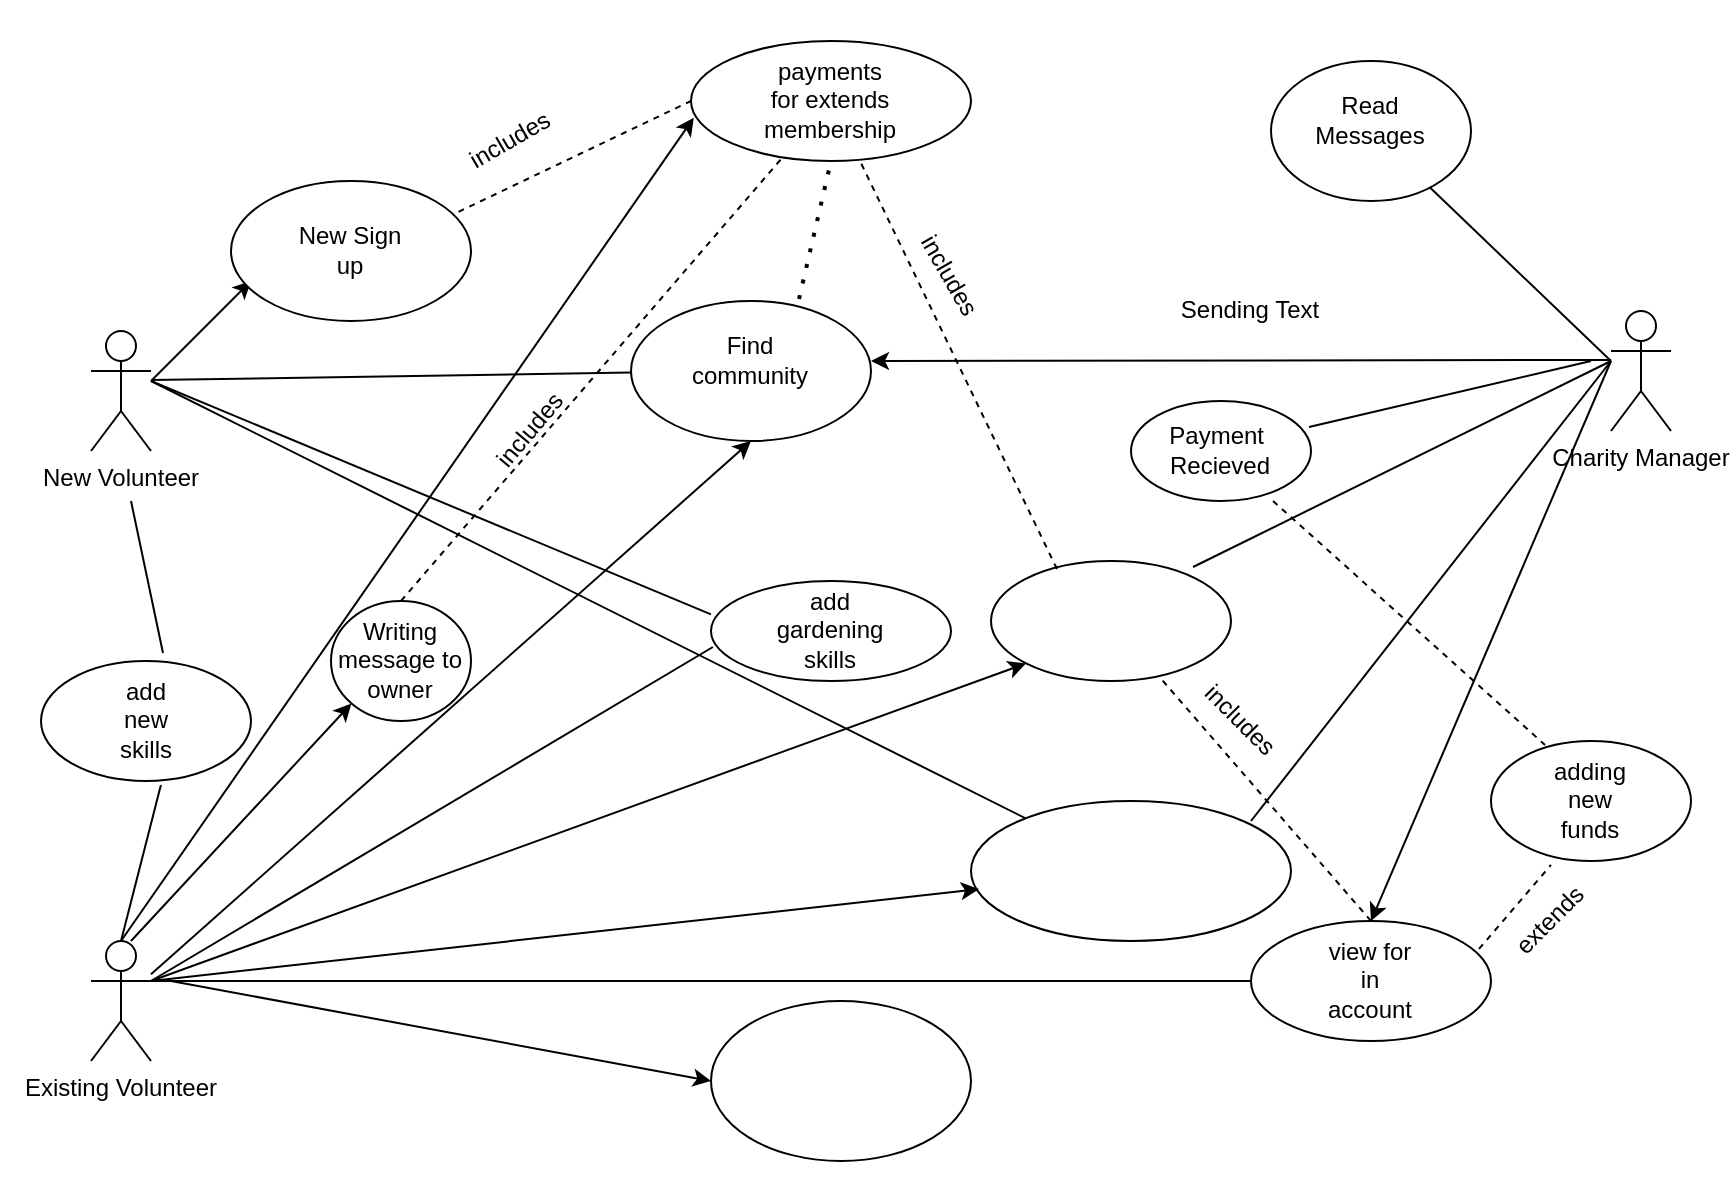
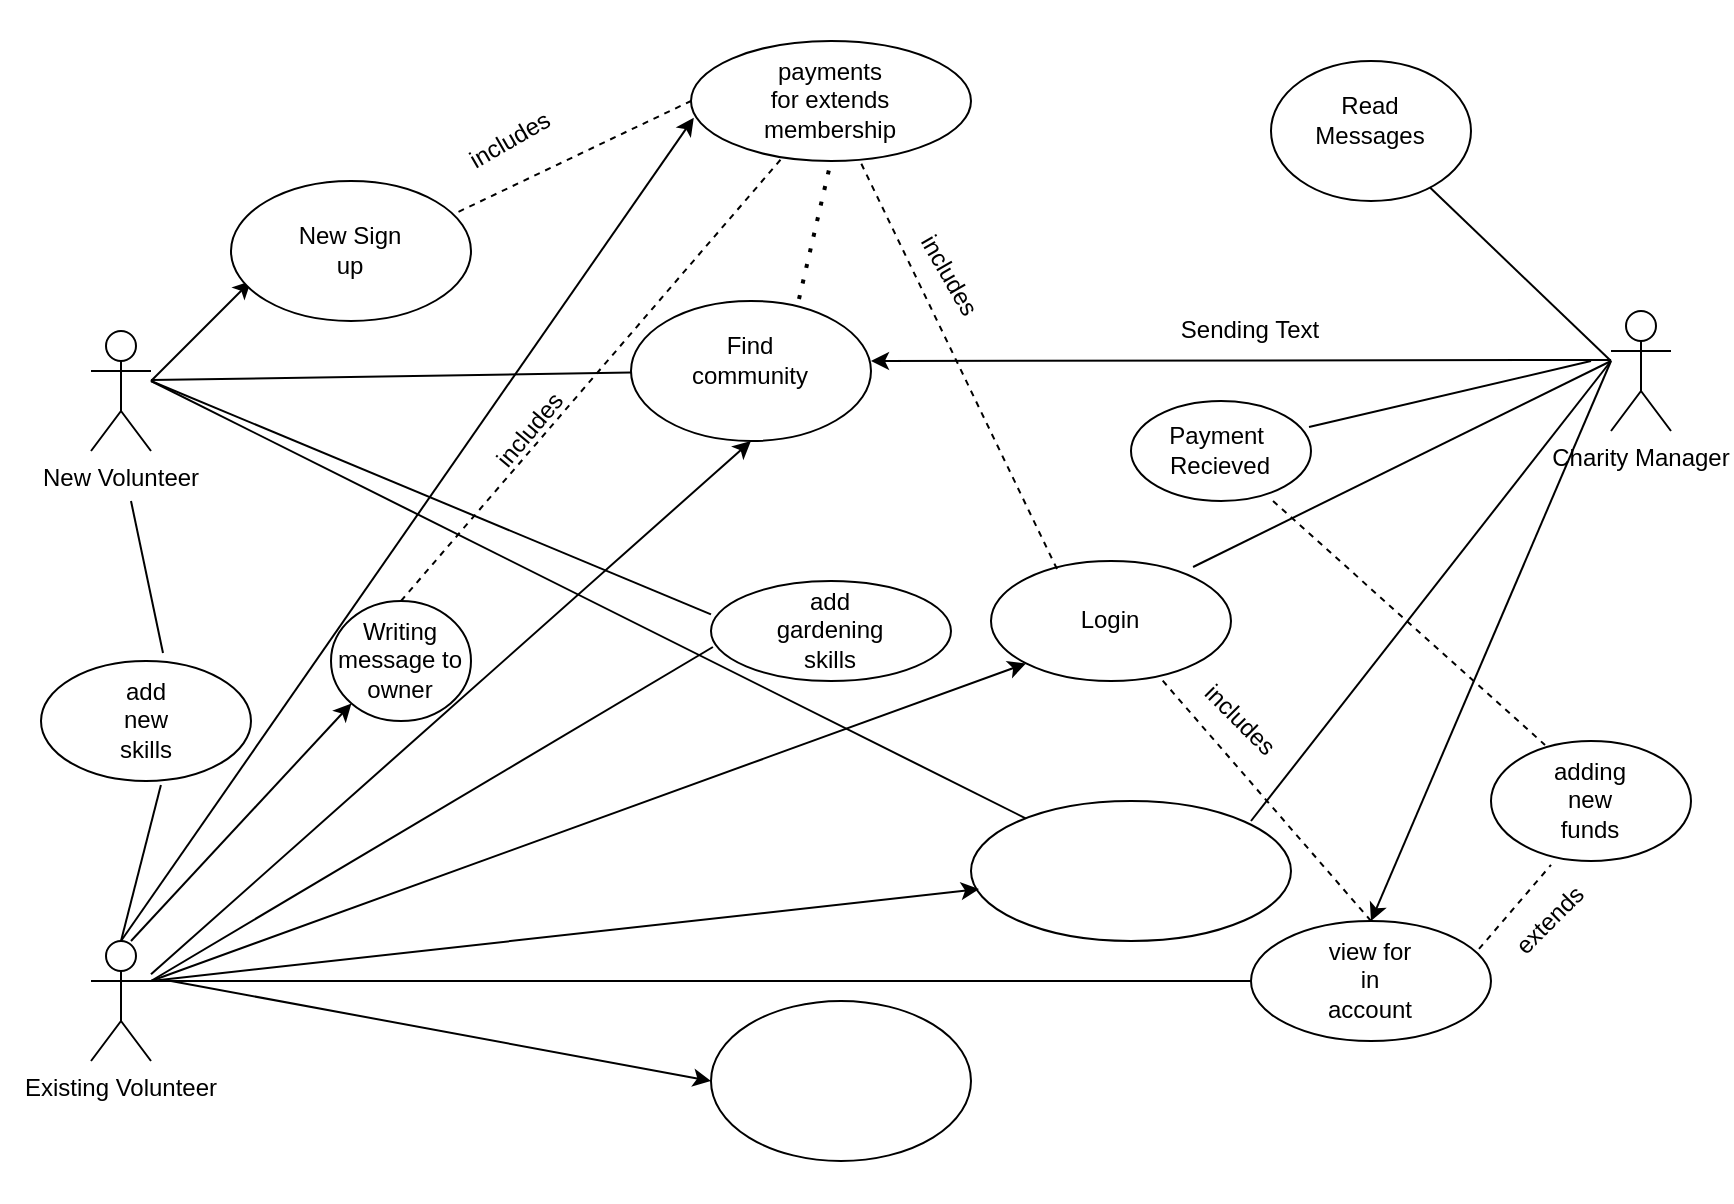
node "Sending Text": moved (1251, 311) -> (1251, 331)
node "Login": added
